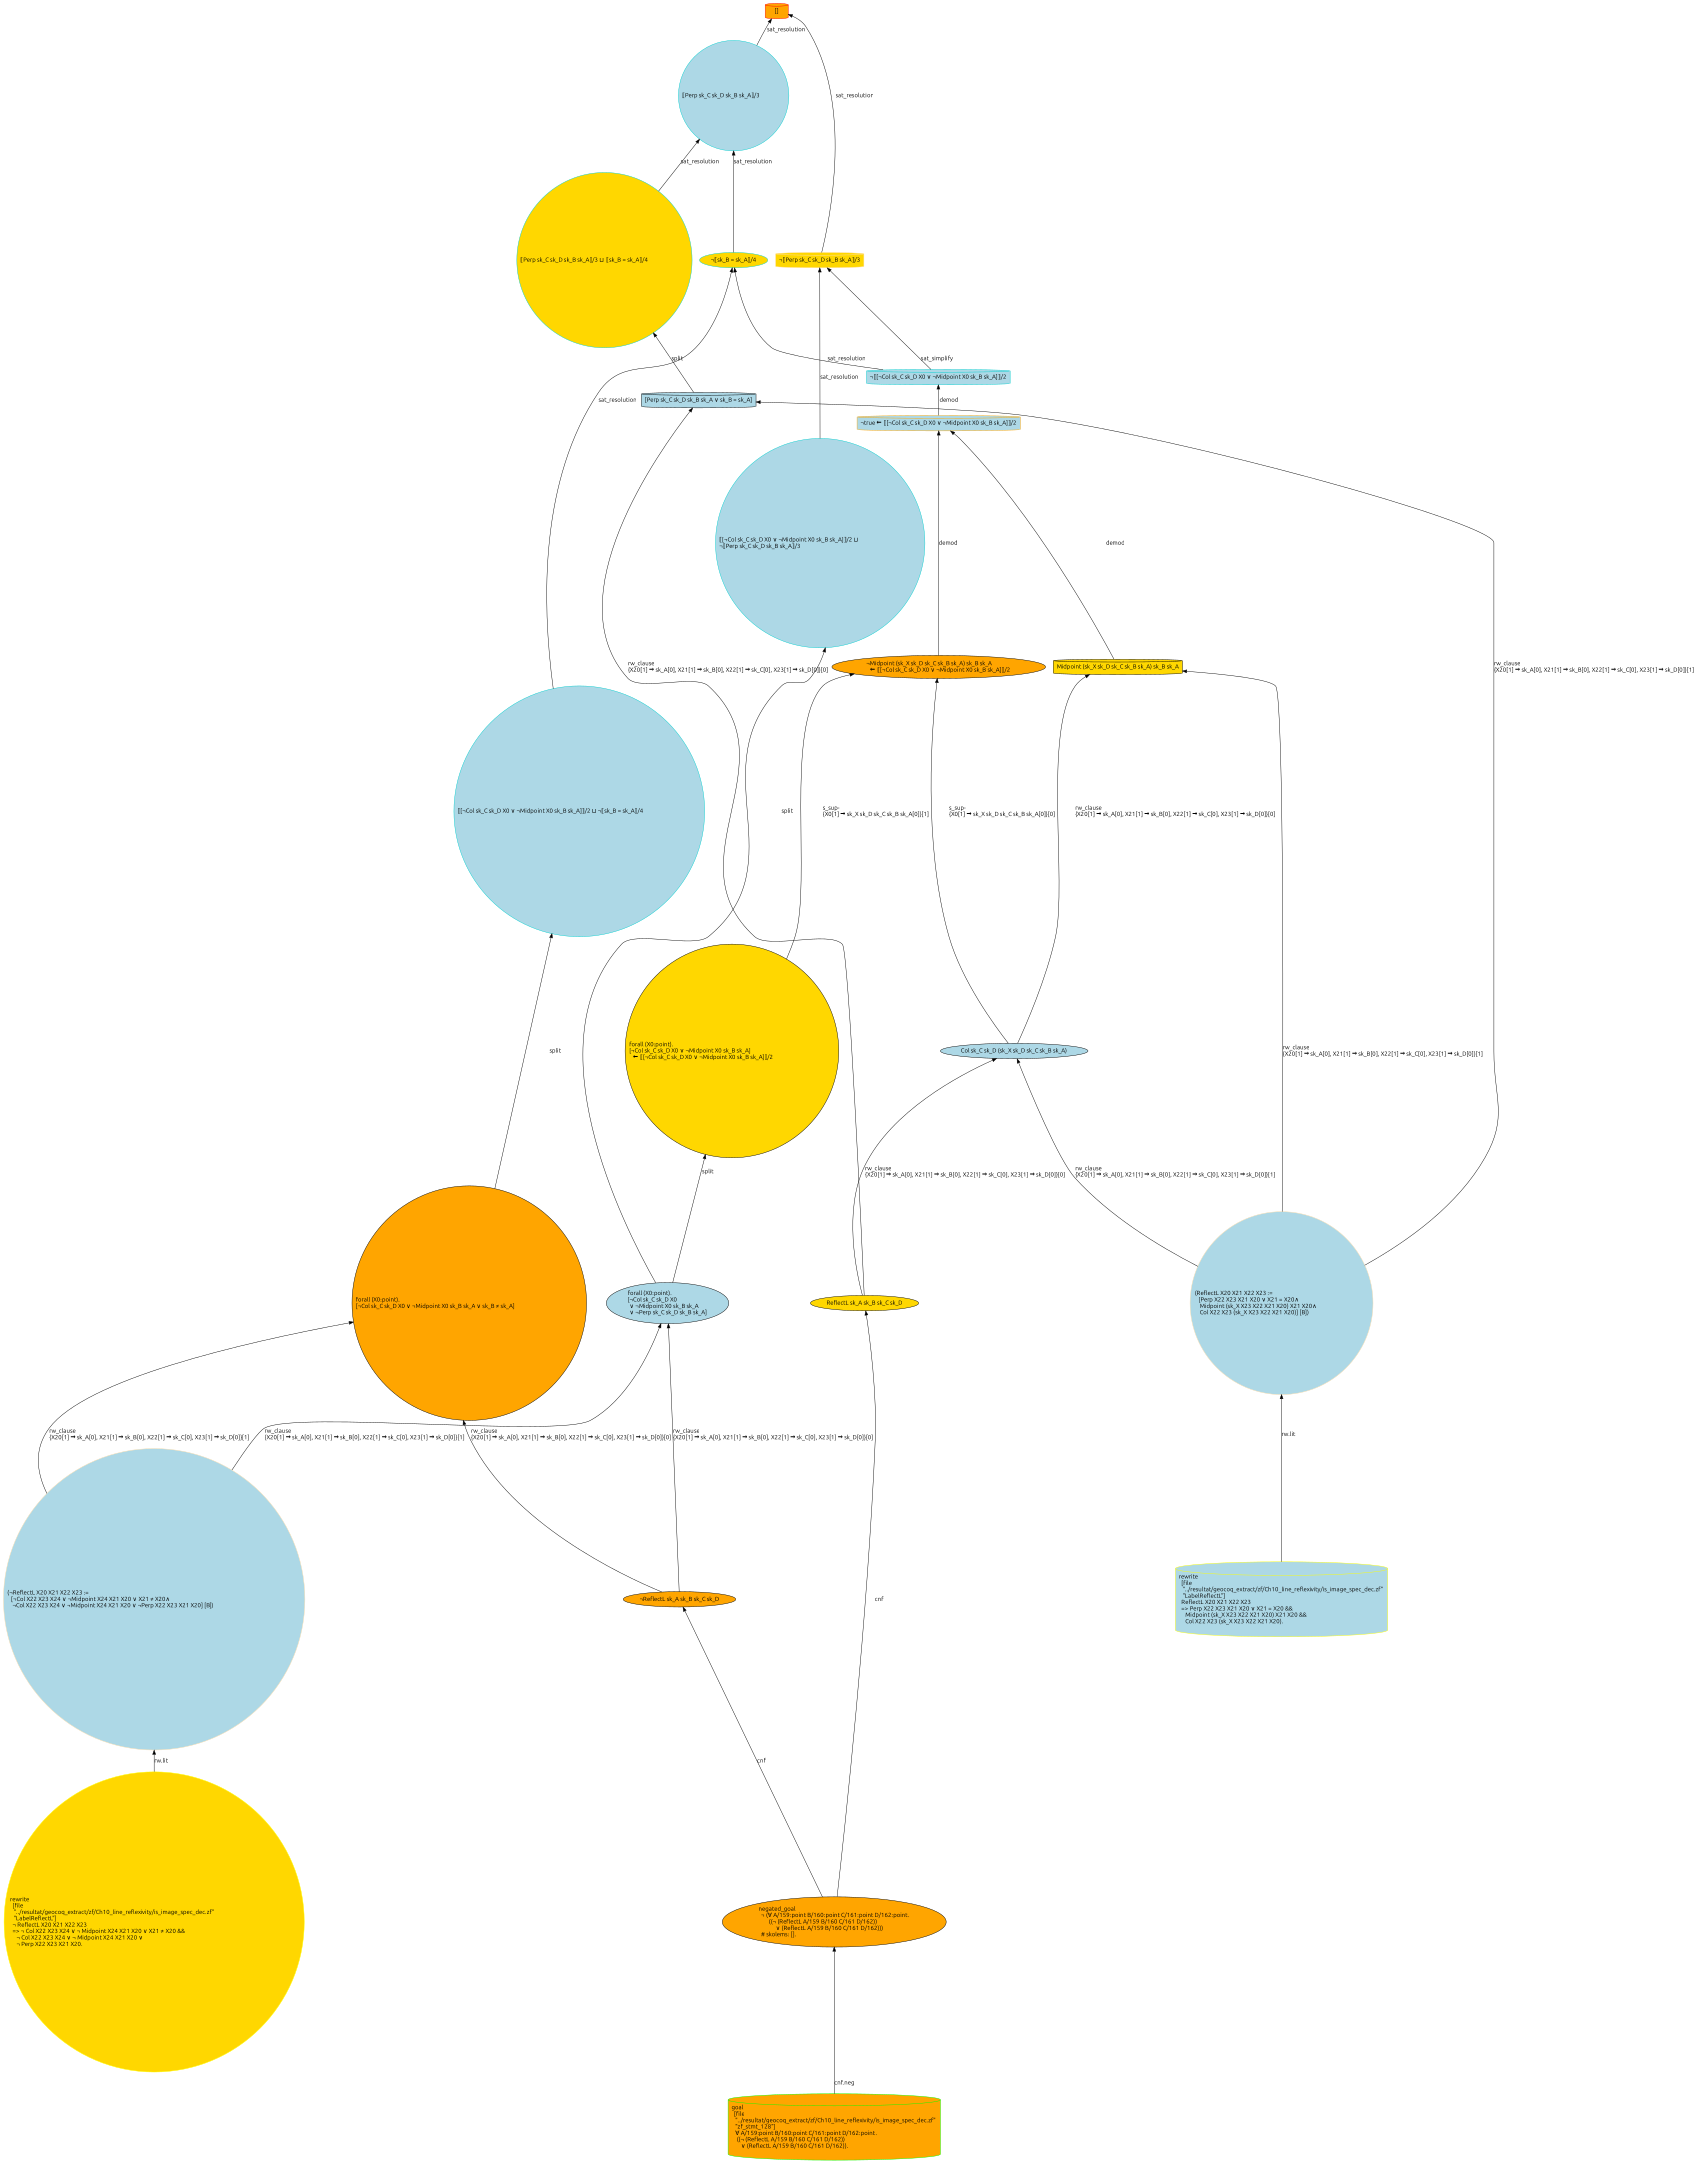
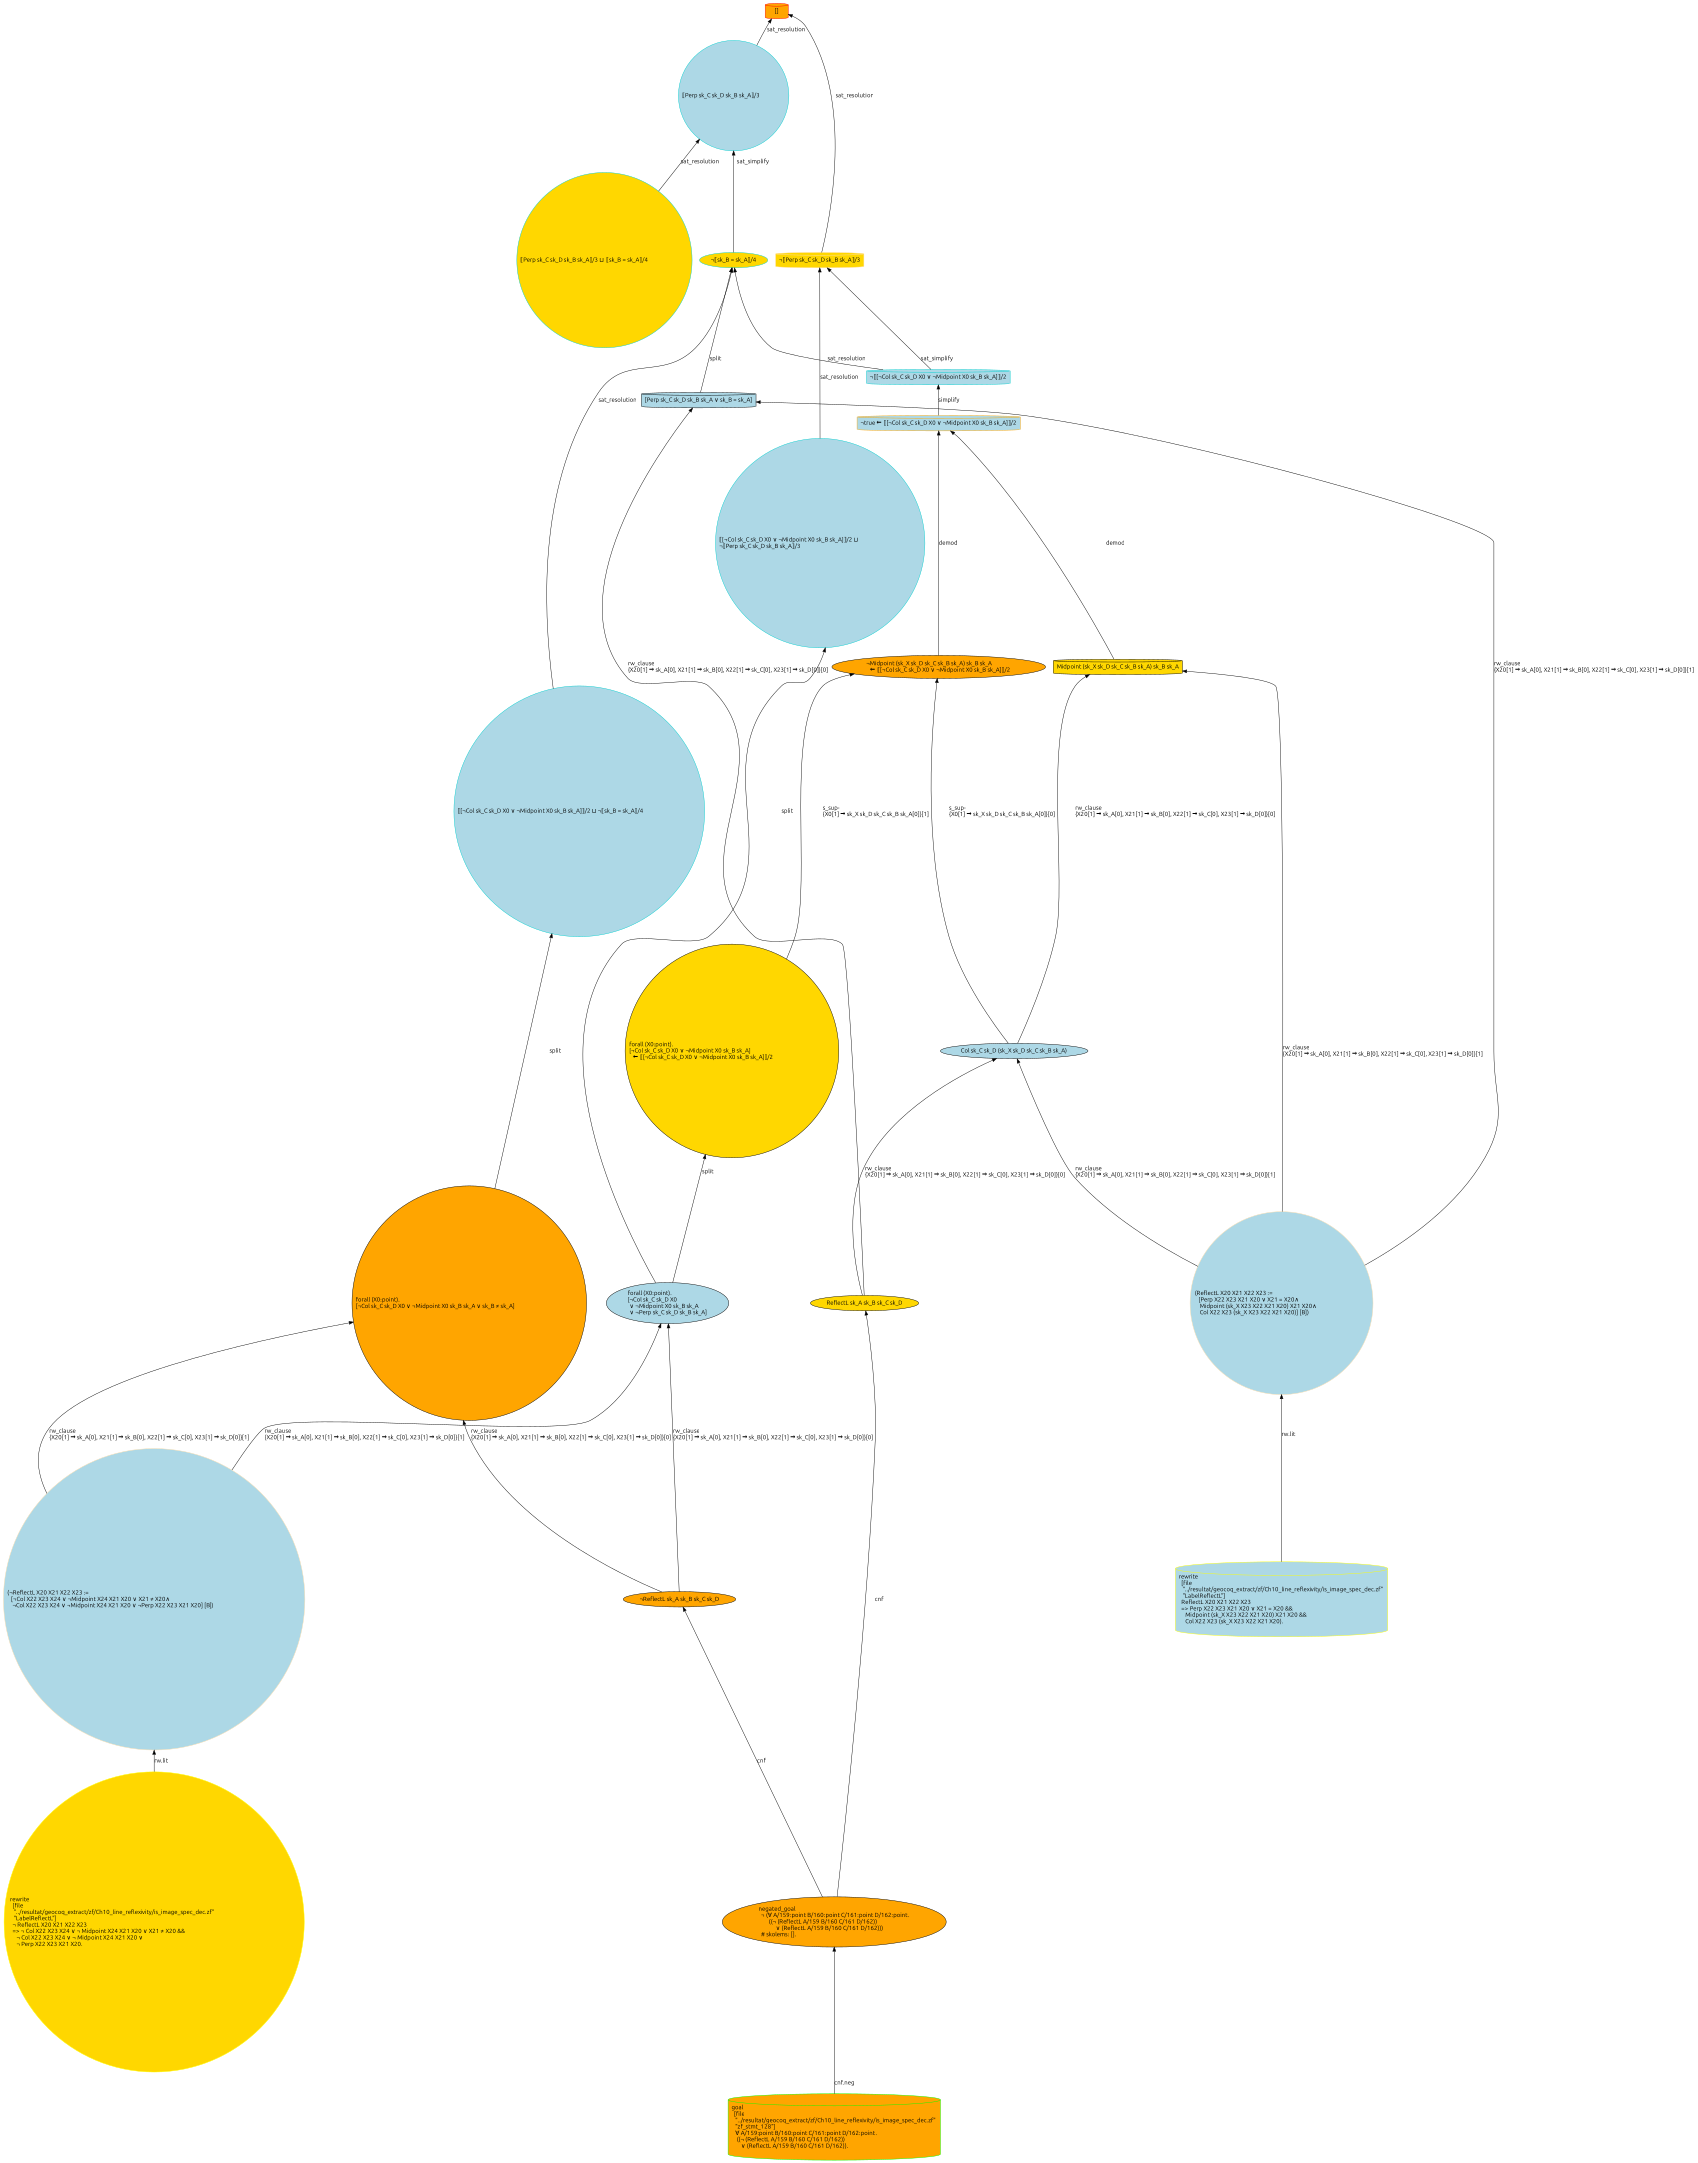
edge "¬⟦sk_B = sk_A⟧/4" -> "⟦Perp sk_C sk_D sk_B sk_A⟧/3": label "sat_resolution" -> "sat_simplify"
edge "[Perp sk_C sk_D sk_B sk_A ∨ sk_B = sk_A]" -> "⟦Perp sk_C sk_D sk_B sk_A⟧/3 ⊔ ⟦sk_B = sk_A⟧/4": now "[Perp sk_C sk_D sk_B sk_A ∨ sk_B = sk_A]" -> "¬⟦sk_B = sk_A⟧/4"
edge "¬true ← ⟦[¬Col sk_C sk_D X0 ∨ ¬Midpoint X0 sk_B sk_A]⟧/2" -> "¬⟦[¬Col sk_C sk_D X0 ∨ ¬Midpoint X0 sk_B sk_A]⟧/2": label "demod" -> "simplify"
